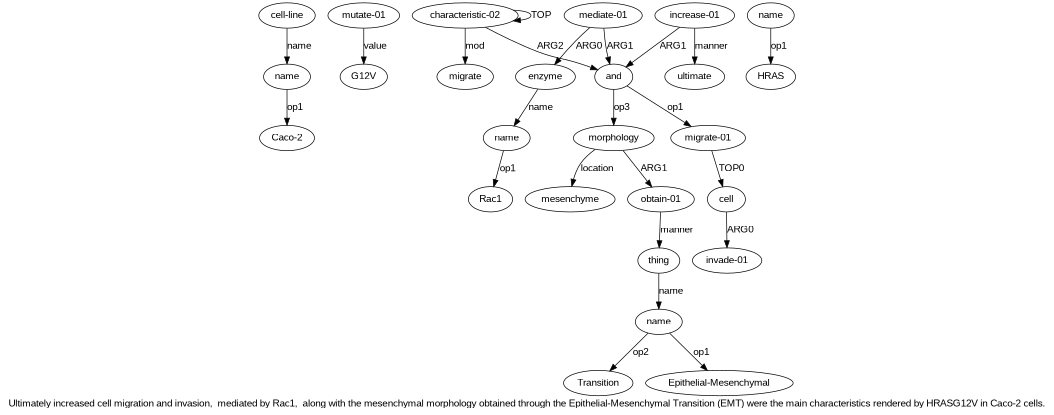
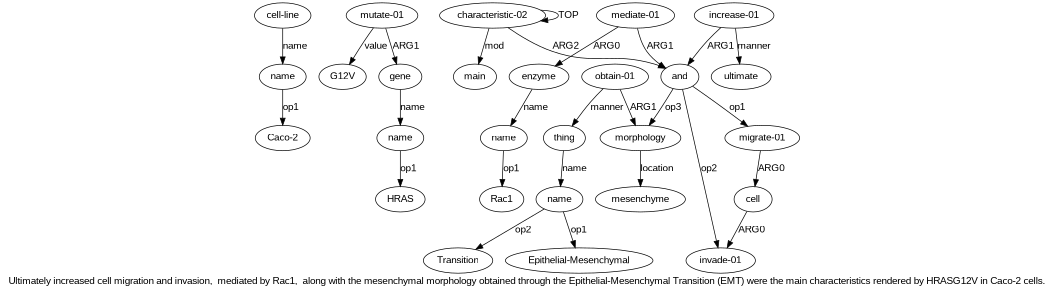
node "gene": added
node "migrate": label "migrate" -> "main"
edge "and" -> "invade-01": added, label "op2"
edge "morphology" -> "obtain-01": reversed
edge "migrate-01" -> "cell": label "TOP0" -> "ARG0"
